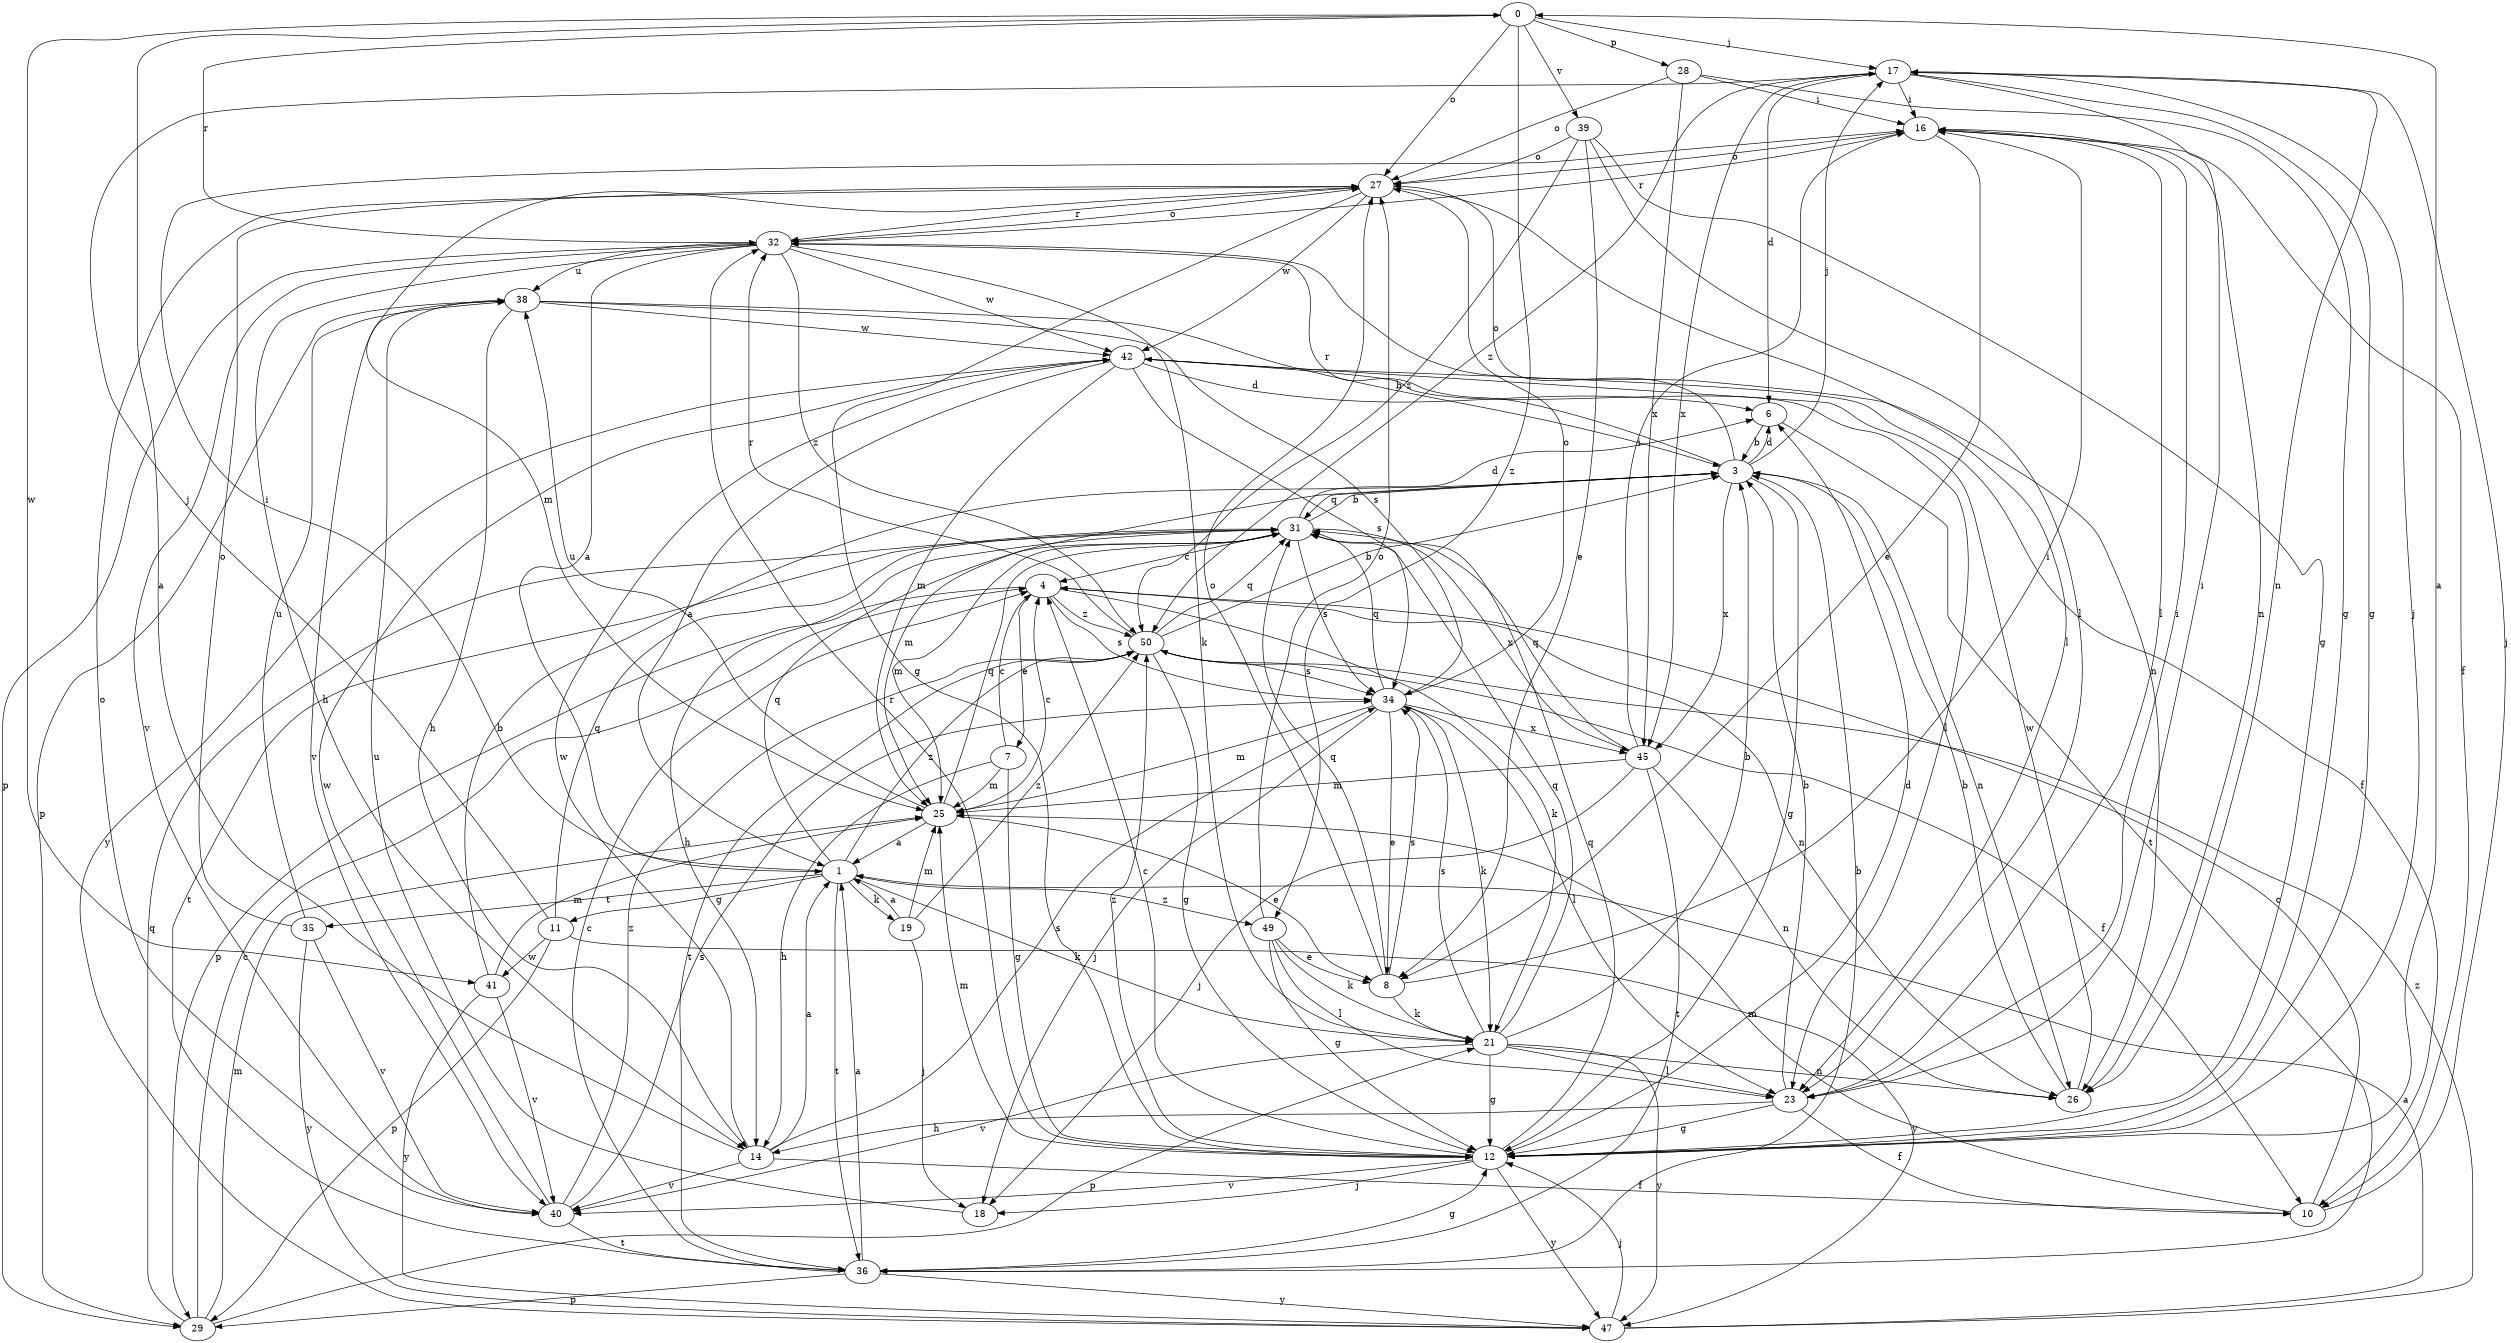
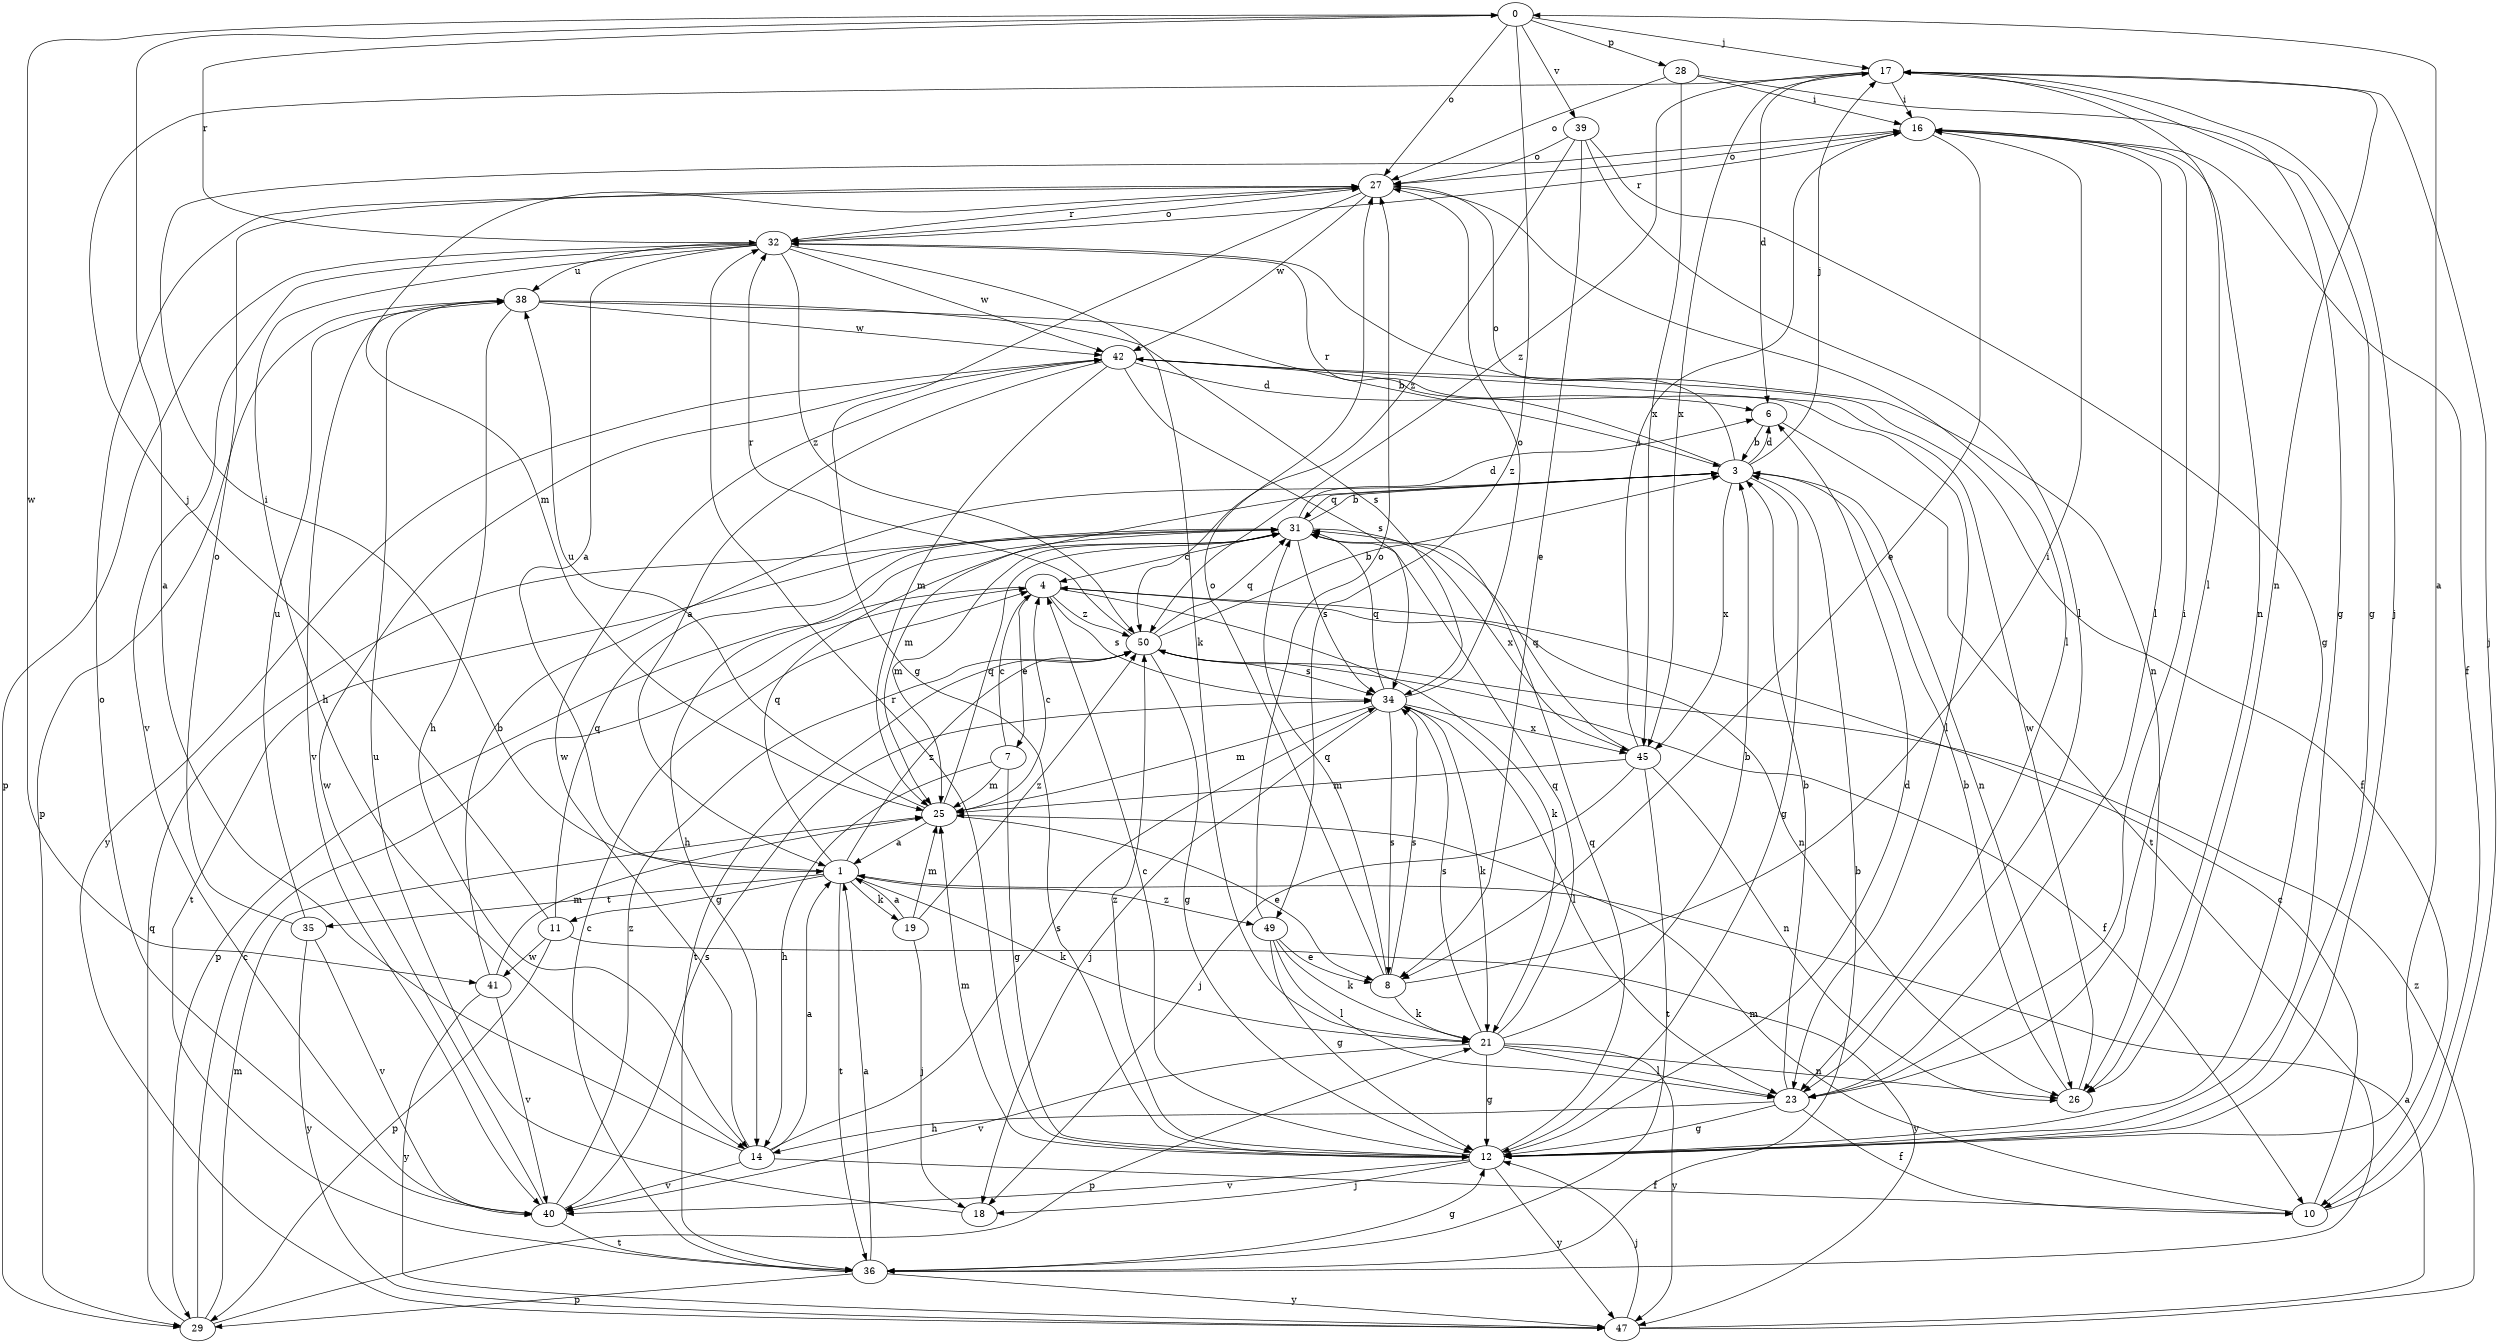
edge "17" -> "23": label "i" -> "l"
edge "34" -> "8": label "e" -> "s"
